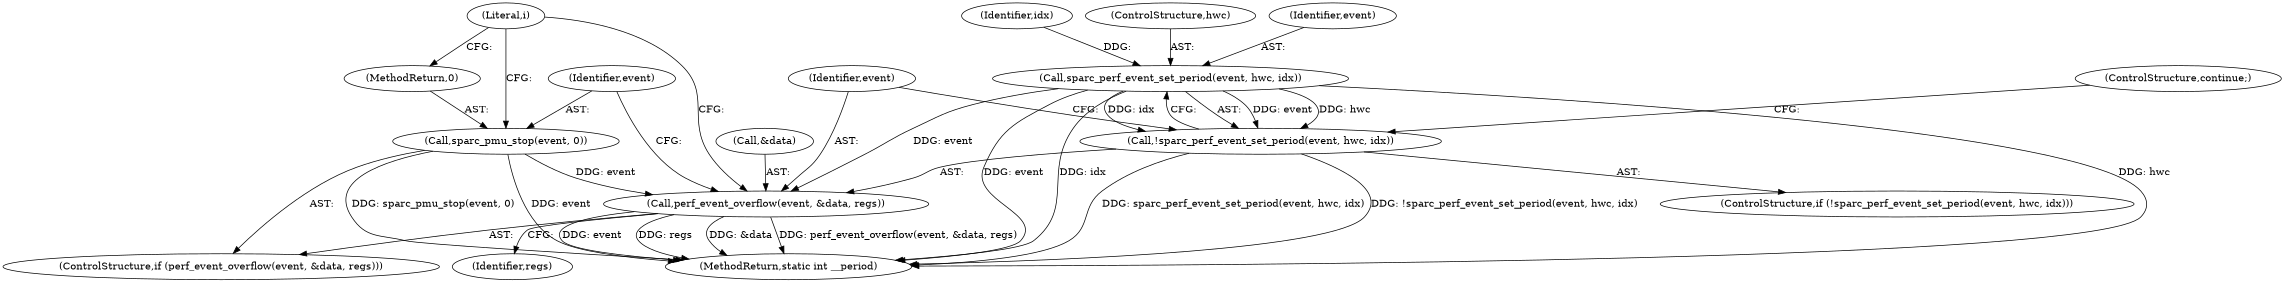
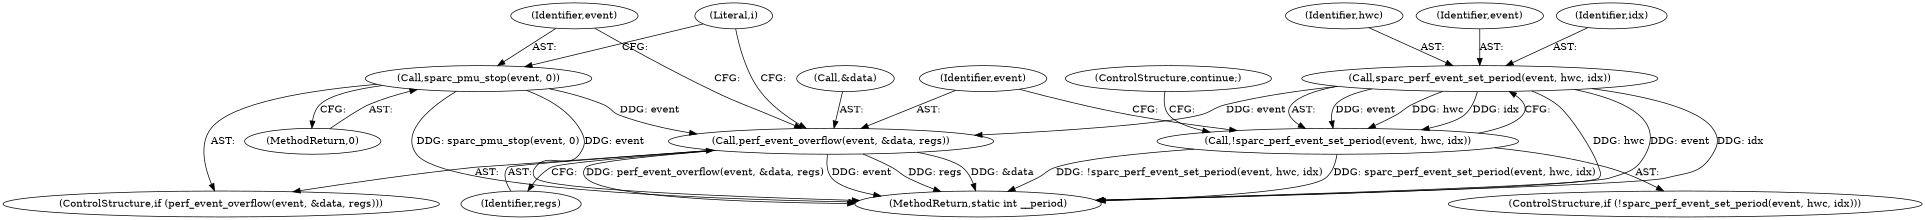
node "(ControlStructure,hwc)": label "(ControlStructure,hwc)" -> "(Identifier,hwc)"
edge "(Literal,i)" -> "(MethodReturn,0)": now "(Call,sparc_pmu_stop(event, 0))" -> "(MethodReturn,0)"
edge "(Identifier,idx)" -> "(Call,sparc_perf_event_set_period(event, hwc, idx))": label "DDG: " -> "AST: "
edge "(Call,!sparc_perf_event_set_period(event, hwc, idx))" -> "(Call,perf_event_overflow(event, &data, regs))": now "(Identifier,regs)" -> "(Call,perf_event_overflow(event, &data, regs))"
